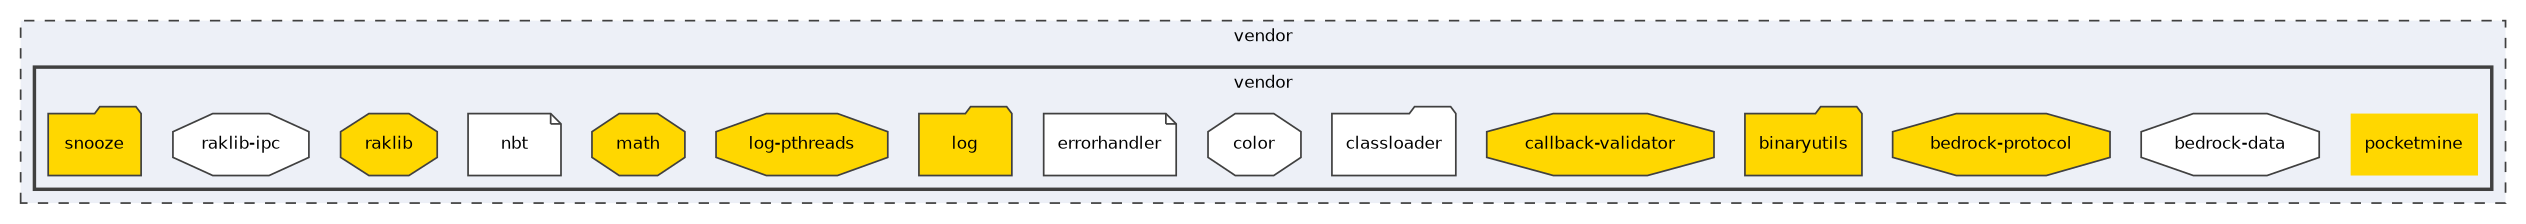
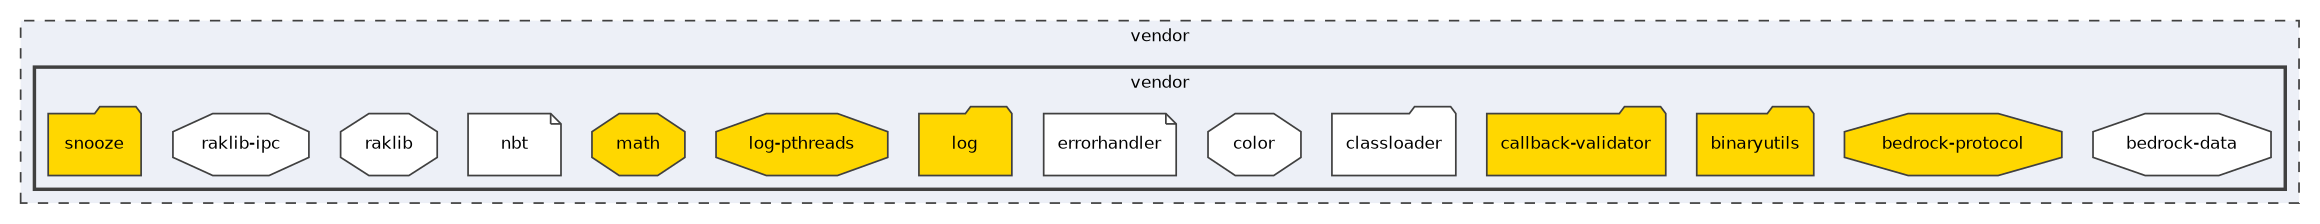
node "raklib": fillcolor gold -> white
node "callback-validator": shape octagon -> folder
node "pocketmine": removed
